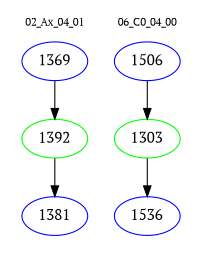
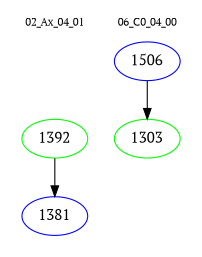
node "1369": removed
node "1536": removed
